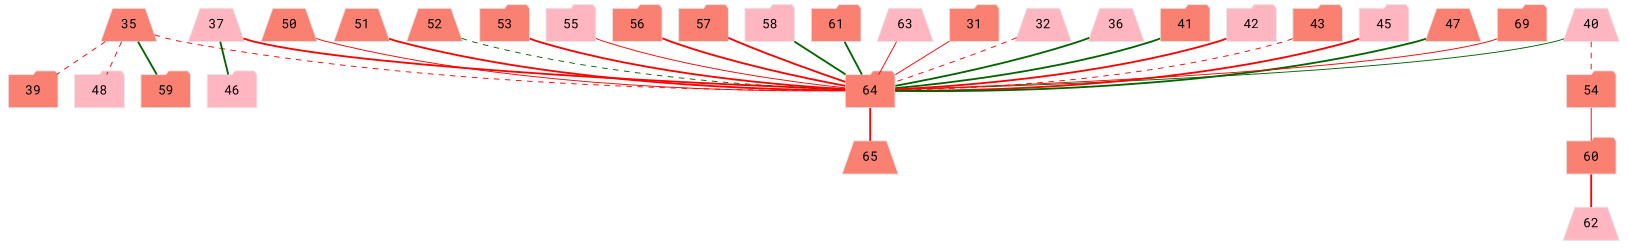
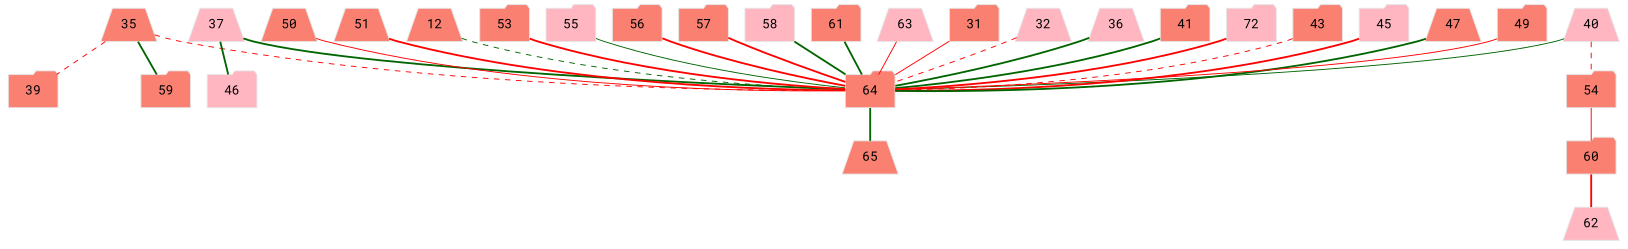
node "52": label "52" -> "12"
node "42": label "42" -> "72"
node "69": label "69" -> "49"
edge "55" -- "64": color red -> darkgreen
edge "37" -- "64": color red -> darkgreen
node "48": removed
edge "64" -- "65": color red -> darkgreen
